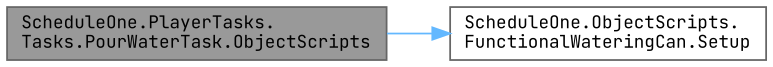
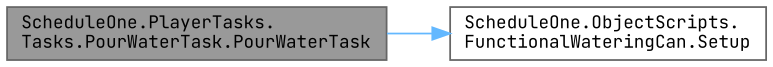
node "ScheduleOne.PlayerTasks. Tasks.PourWaterTask.ObjectScripts": label "ScheduleOne.PlayerTasks. Tasks.PourWaterTask.ObjectScripts" -> "ScheduleOne.PlayerTasks. Tasks.PourWaterTask.PourWaterTask"
